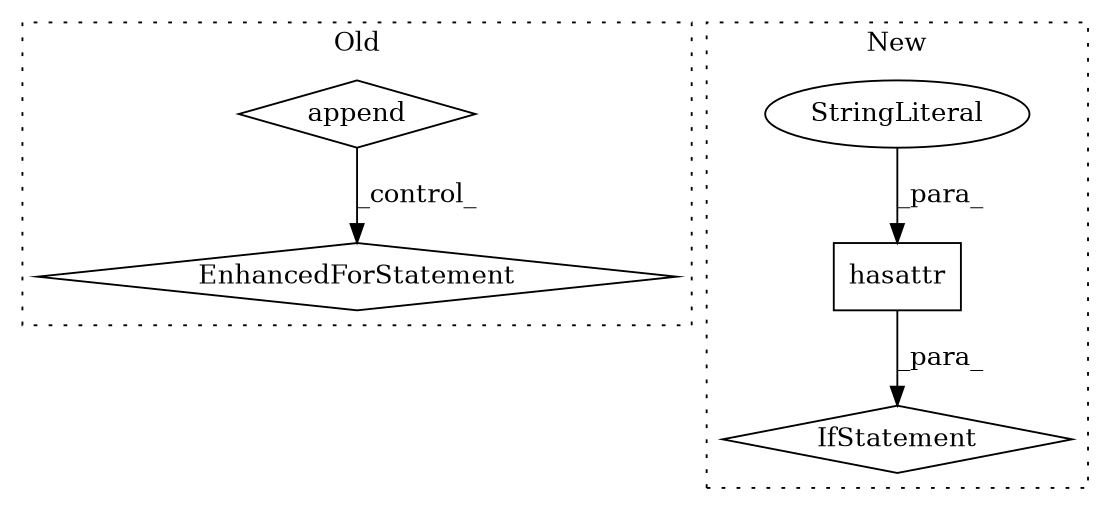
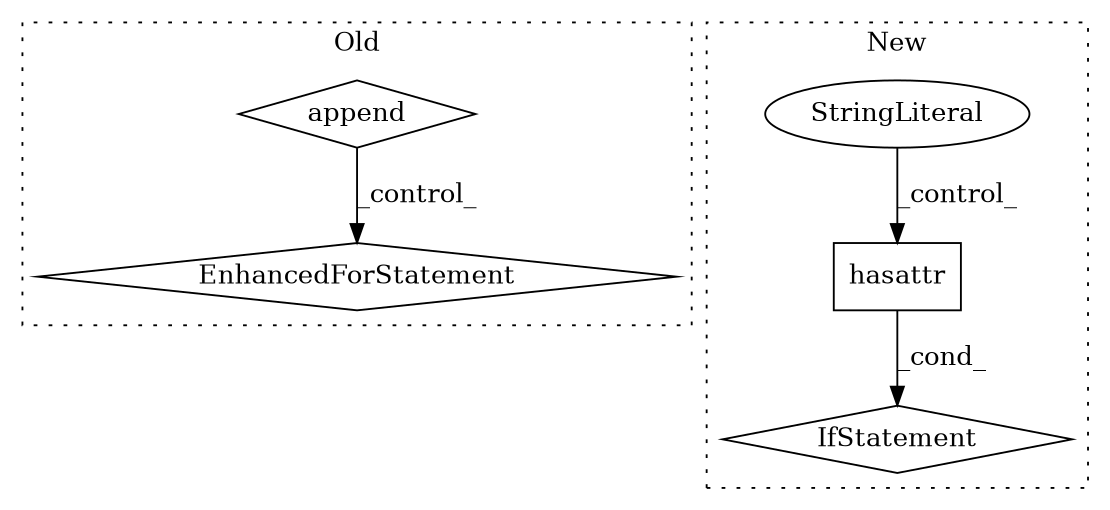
edge "StringLiteral" -> "hasattr": label "_para_" -> "_control_"
edge "hasattr" -> "IfStatement": label "_para_" -> "_cond_"
